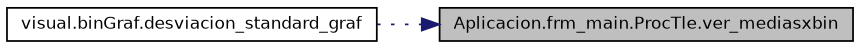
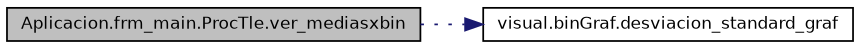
edge "visual.binGraf.desviacion_standard_graf" -> "Aplicacion.frm_main.ProcTle.ver_mediasxbin": reversed
